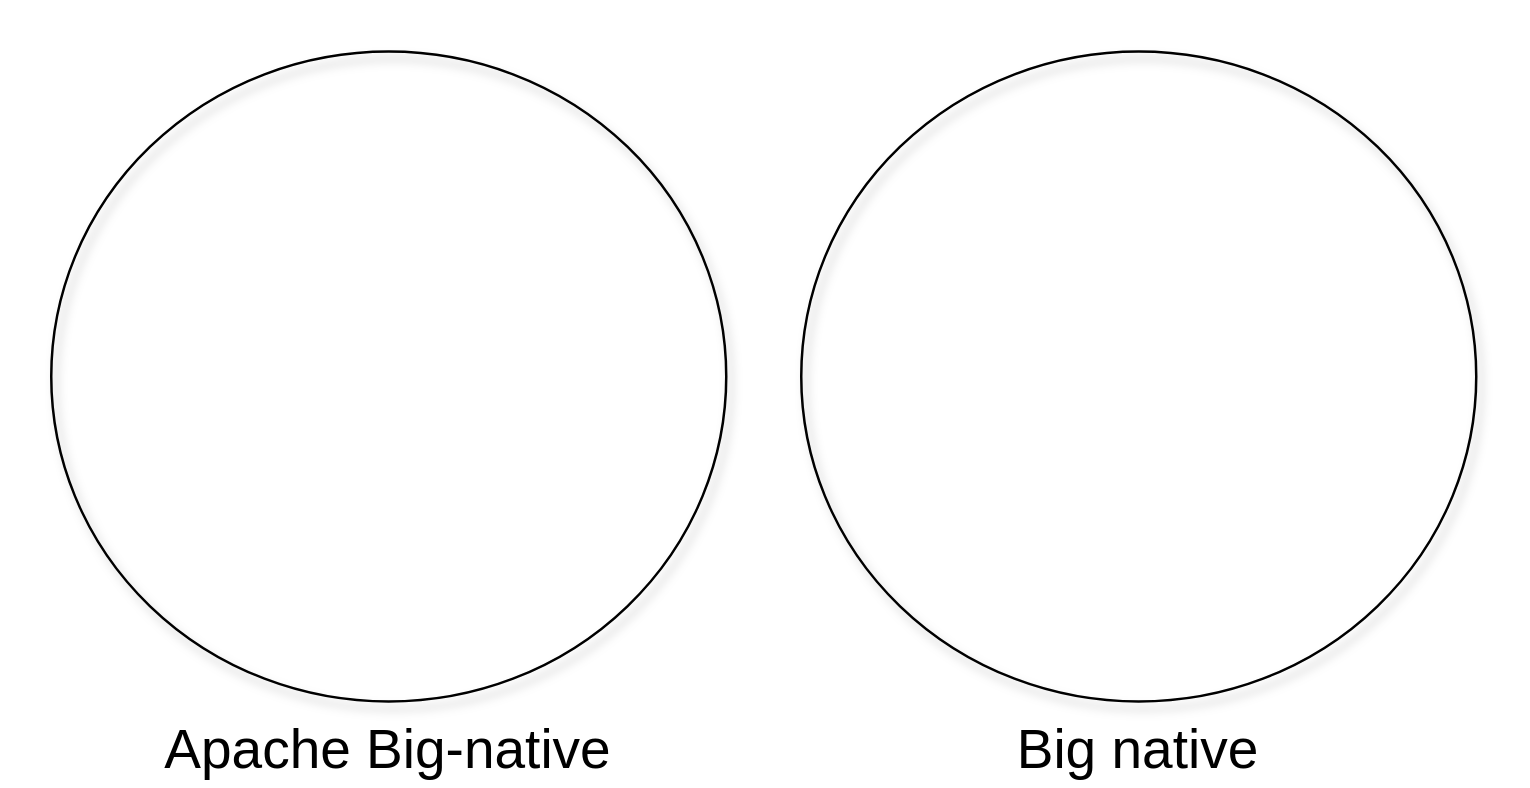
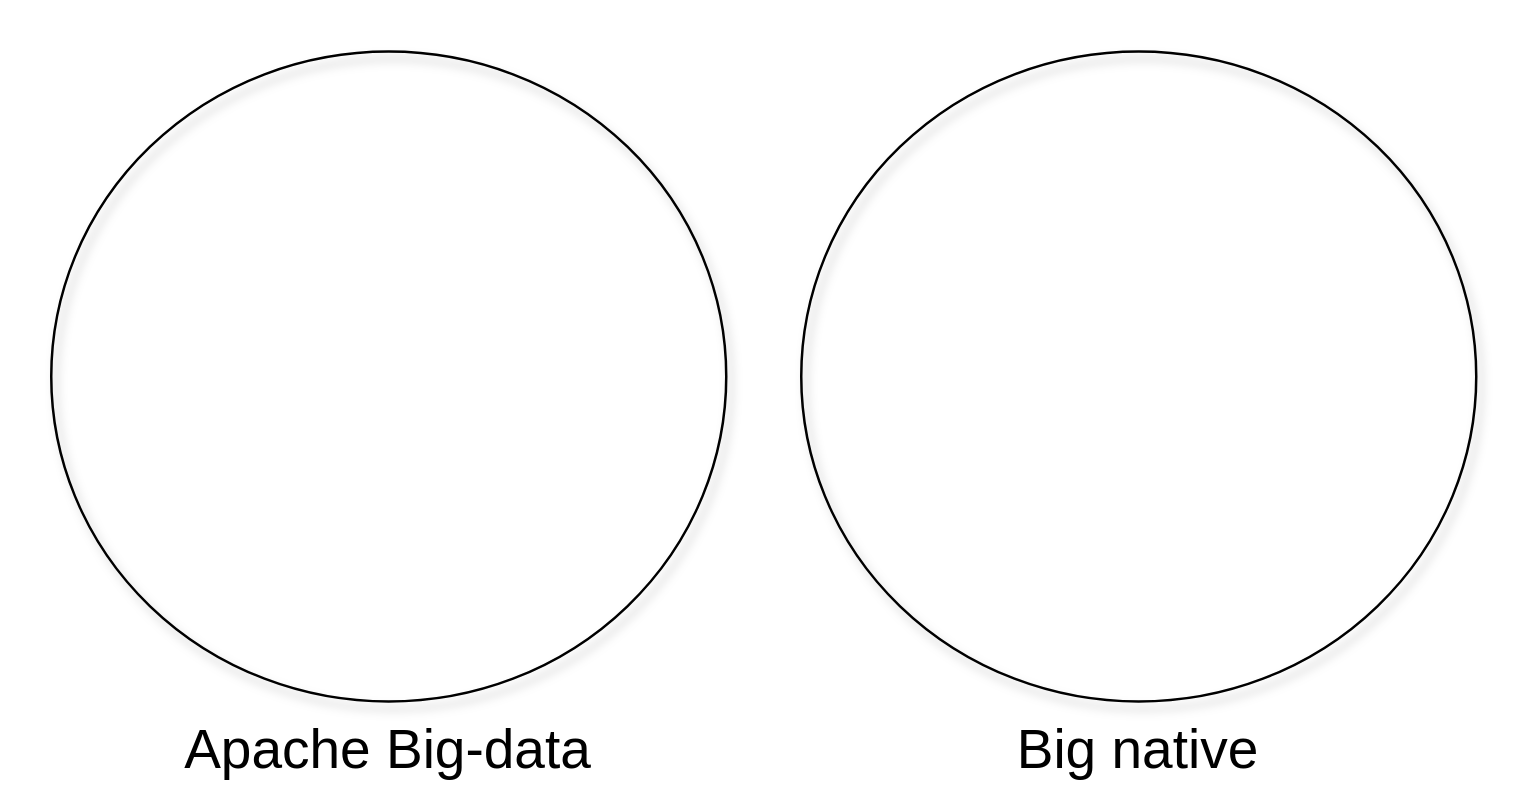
node "Apache Big-native": label "Apache Big-native" -> "Apache Big-data"
